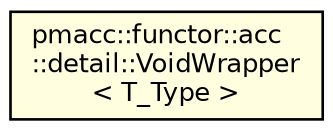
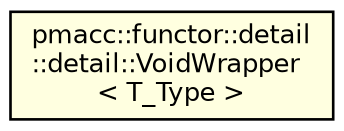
node "pmacc::functor::acc ::detail::VoidWrapper < T_Type >": label "pmacc::functor::acc ::detail::VoidWrapper < T_Type >" -> "pmacc::functor::detail ::detail::VoidWrapper < T_Type >"
